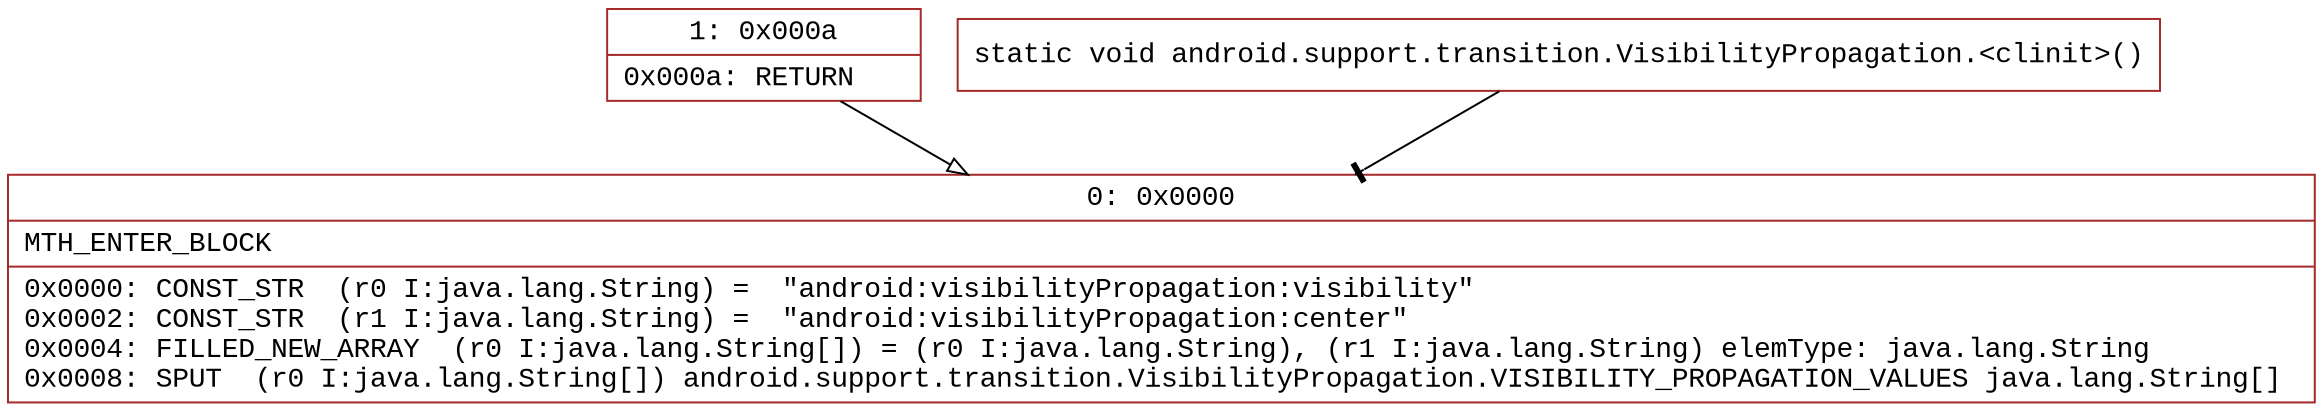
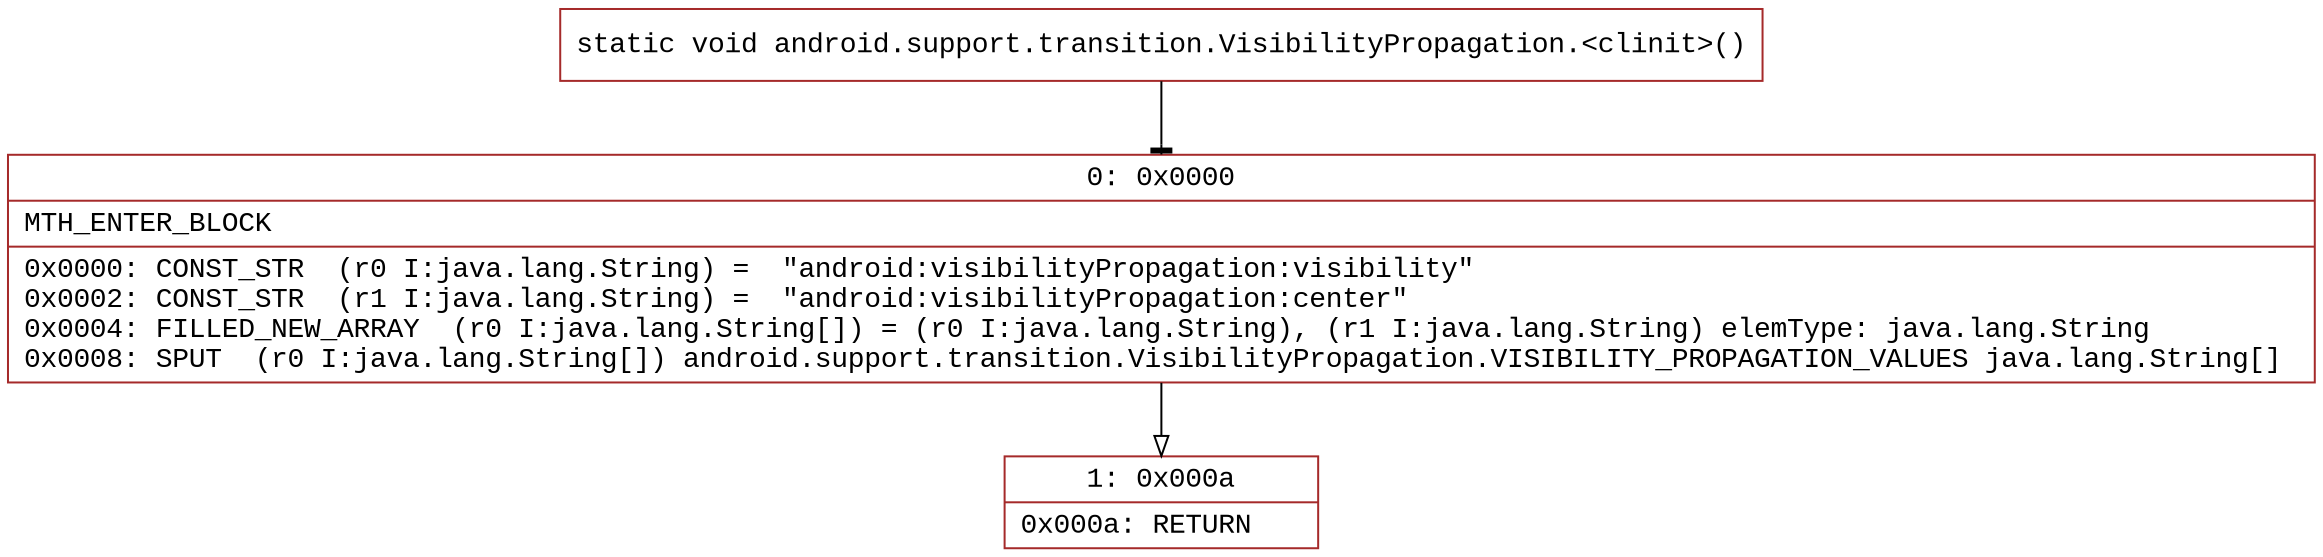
edge "1: 0x000a" -> "0: 0x0000": reversed
